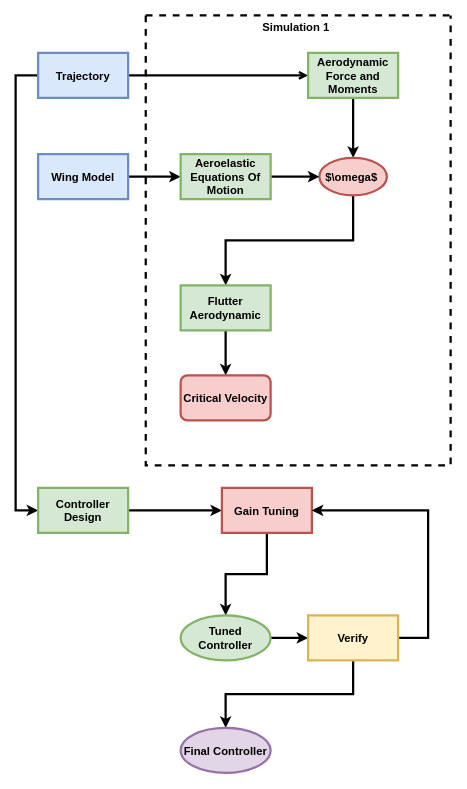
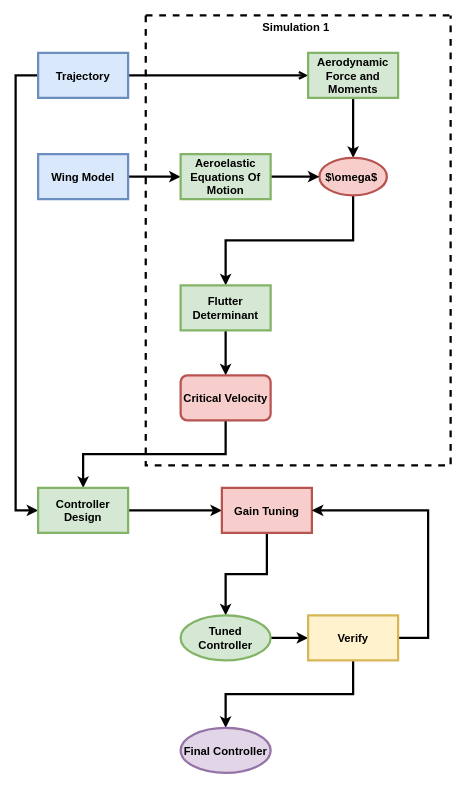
node "Flutter Aerodynamic": label "Flutter Aerodynamic" -> "Flutter Determinant"
edge "Critical Velocity" -> "Controller Design": added
